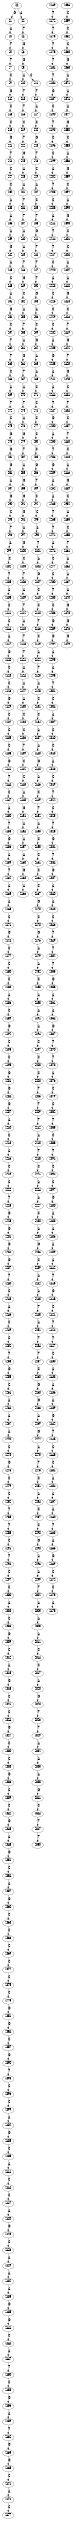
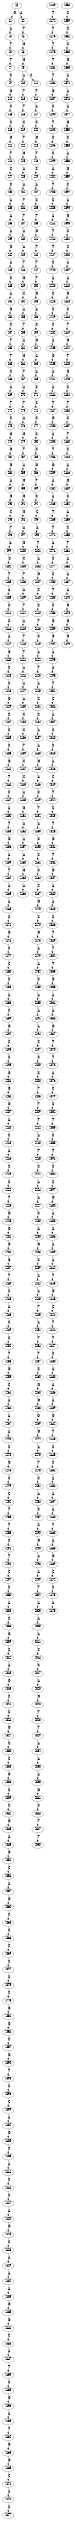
node "S952": label "S952" -> "S452"
edge "S266" -> "S269": label "A" -> "G"
